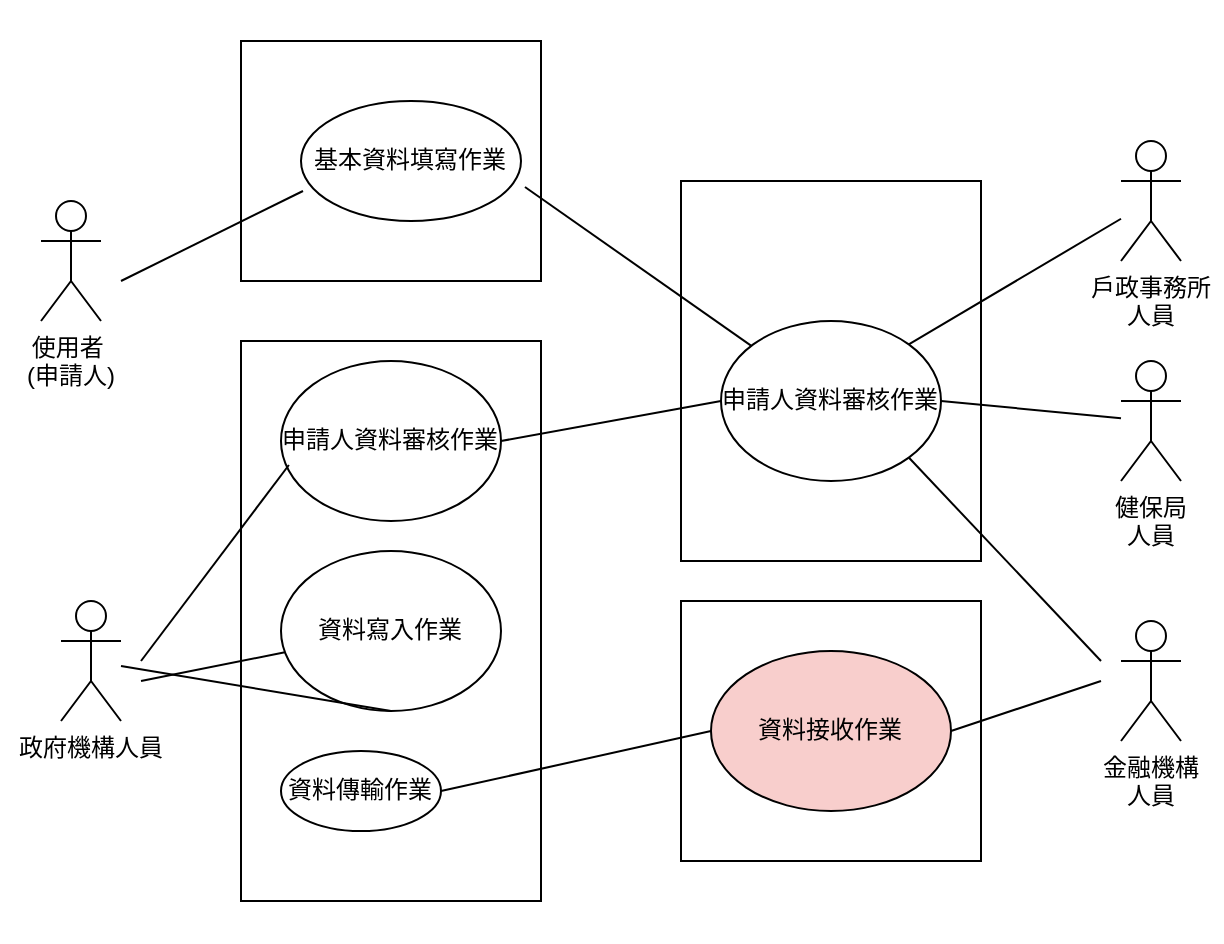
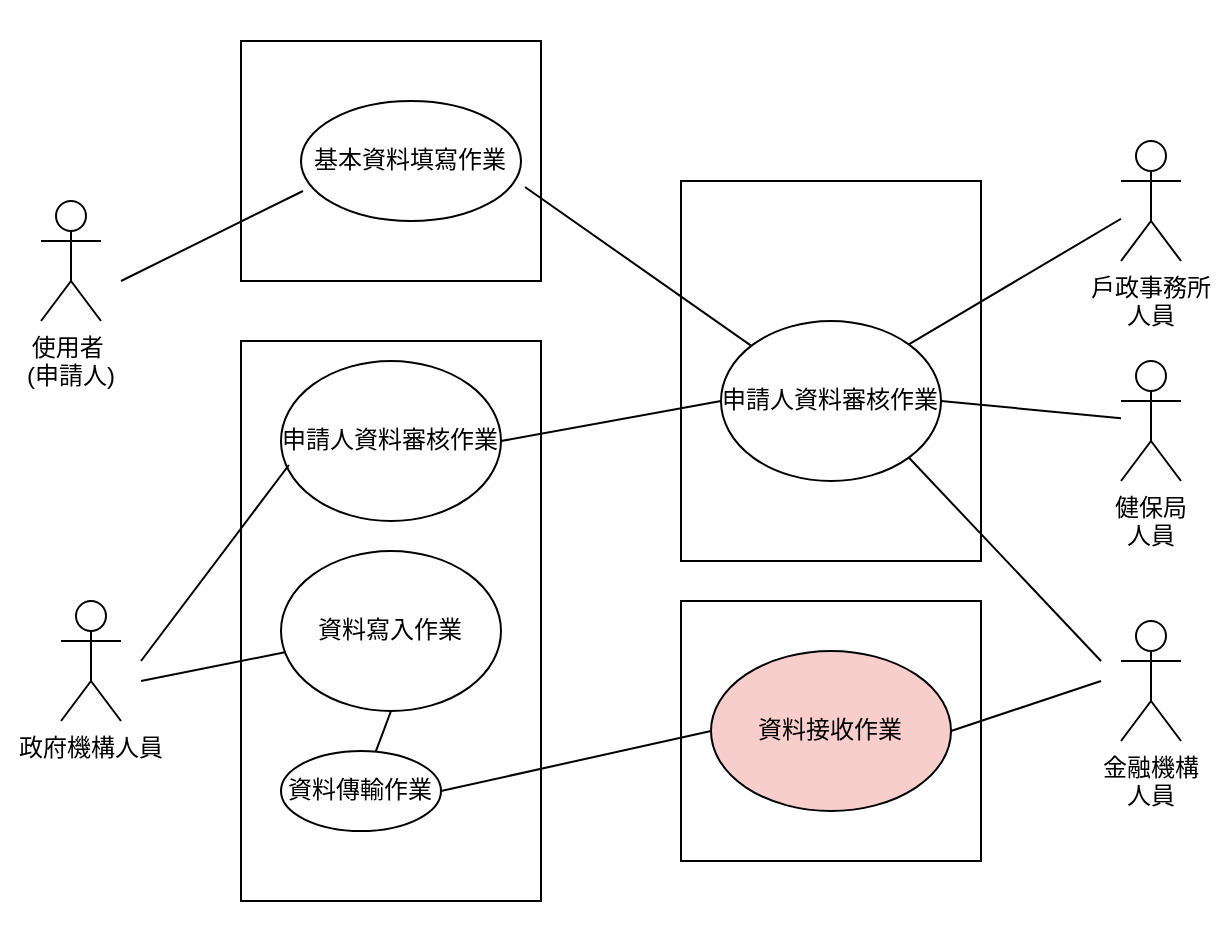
edge "資料寫入作業" -- "政府機構人員": now "資料寫入作業" -- "資料傳輸作業"
